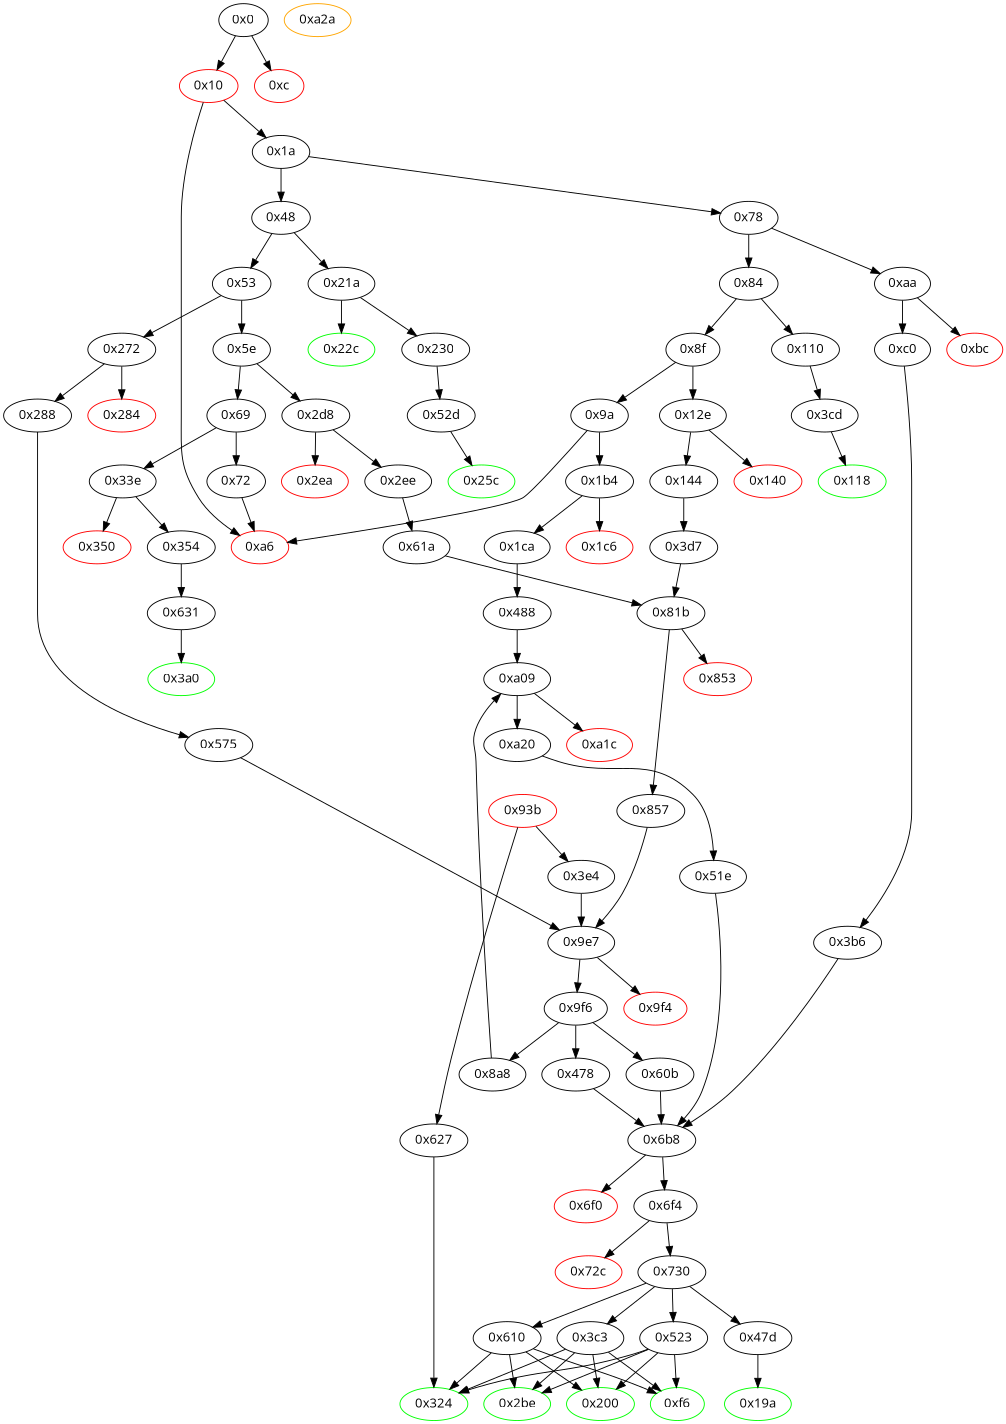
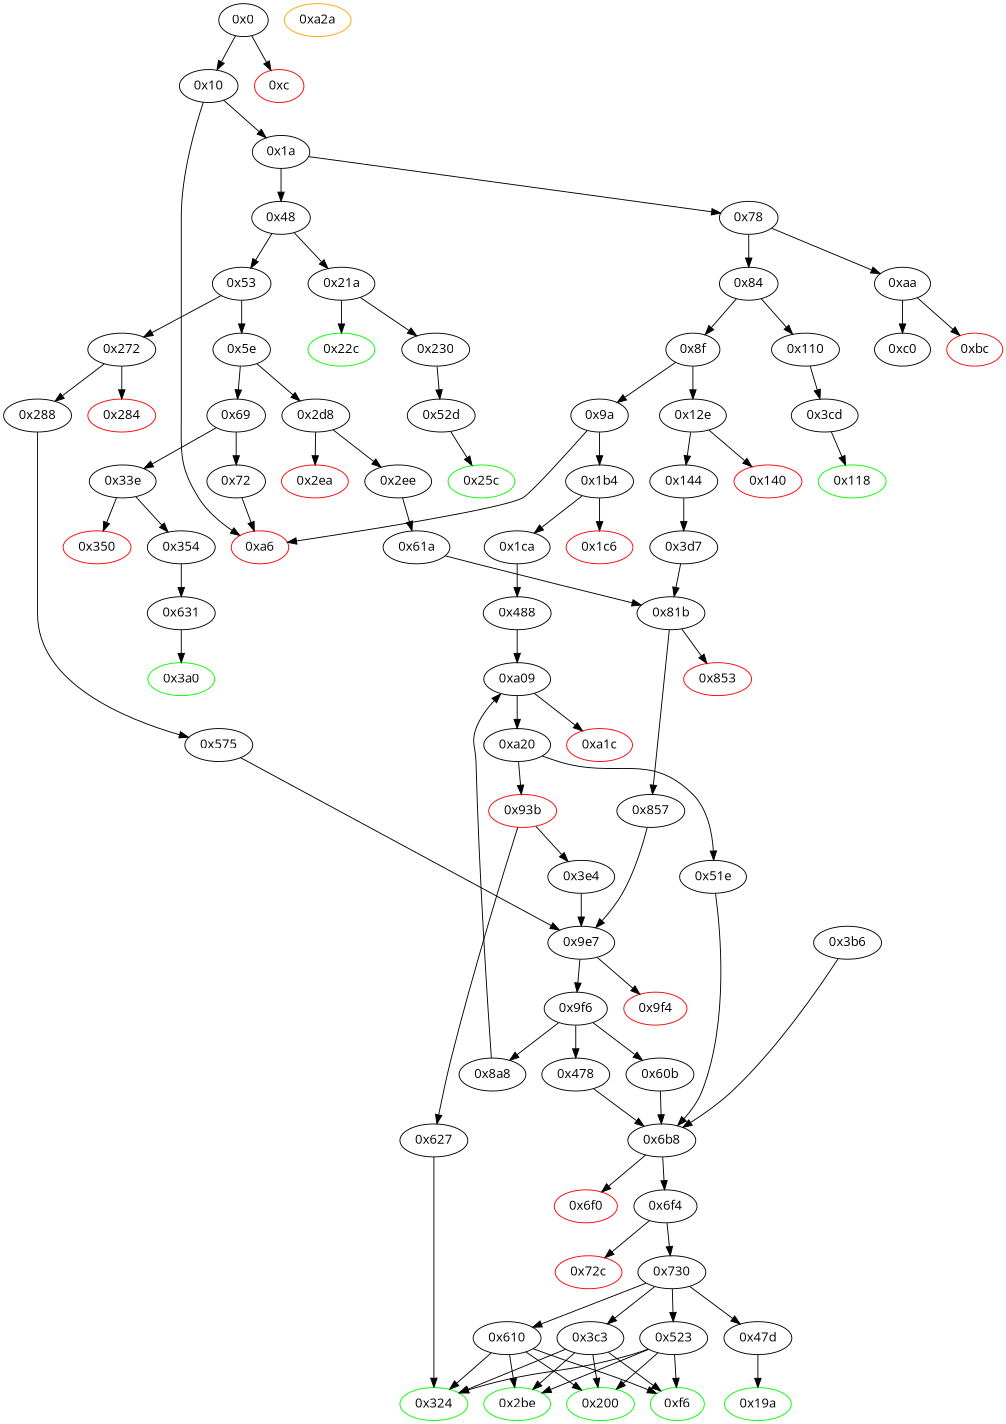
node "0x10": color red -> black
edge "0xc0" -> "0x3b6": removed
edge "0xa20" -> "0x93b": added
